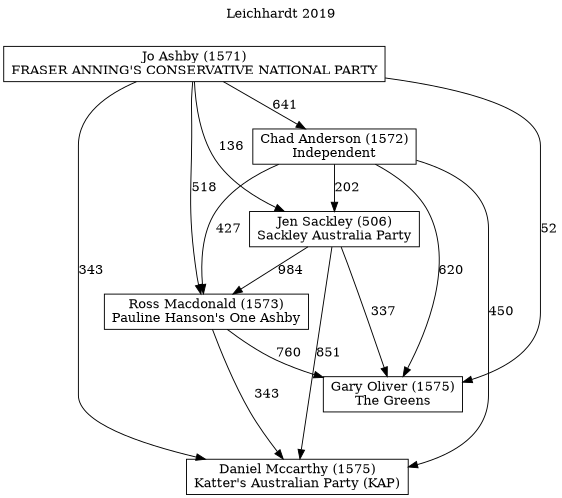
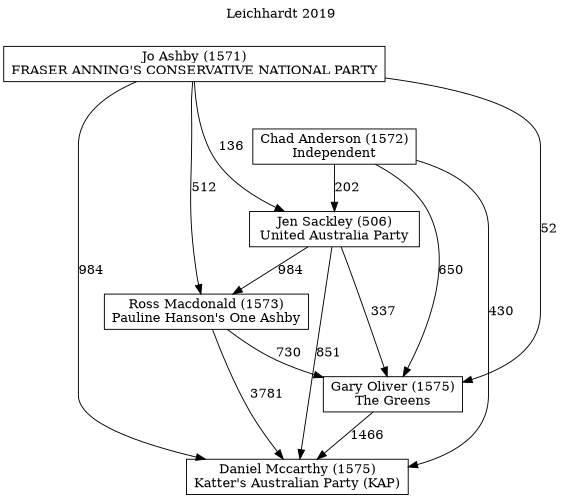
edge "Jo Ashby (1571) FRASER ANNING'S CONSERVATIVE NATIONAL PARTY" -> "Chad Anderson (1572) Independent": removed, label "641"
edge "Jo Ashby (1571) FRASER ANNING'S CONSERVATIVE NATIONAL PARTY" -> "Ross Macdonald (1573) Pauline Hanson's One Ashby": label "518" -> "512"
edge "Chad Anderson (1572) Independent" -> "Ross Macdonald (1573) Pauline Hanson's One Ashby": removed, label "427"
node "Jen Sackley (506) Sackley Australia Party": label "Jen Sackley (506) Sackley Australia Party" -> "Jen Sackley (506) United Australia Party"
edge "Jo Ashby (1571) FRASER ANNING'S CONSERVATIVE NATIONAL PARTY" -> "Daniel Mccarthy (1575) Katter's Australian Party (KAP)": label "343" -> "984"
edge "Chad Anderson (1572) Independent" -> "Gary Oliver (1575) The Greens": label "620" -> "650"
edge "Chad Anderson (1572) Independent" -> "Daniel Mccarthy (1575) Katter's Australian Party (KAP)": label "450" -> "430"
edge "Ross Macdonald (1573) Pauline Hanson's One Ashby" -> "Gary Oliver (1575) The Greens": label "760" -> "730"
edge "Ross Macdonald (1573) Pauline Hanson's One Ashby" -> "Daniel Mccarthy (1575) Katter's Australian Party (KAP)": label "343" -> "3781"
edge "Gary Oliver (1575) The Greens" -> "Daniel Mccarthy (1575) Katter's Australian Party (KAP)": added, label "1466"
